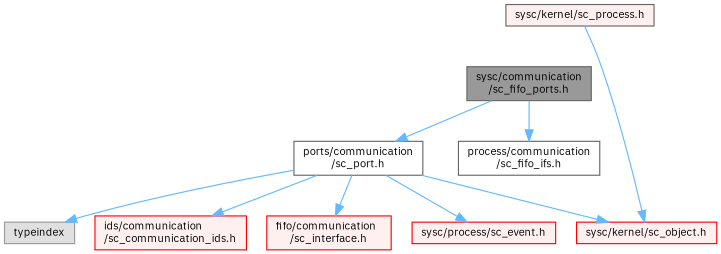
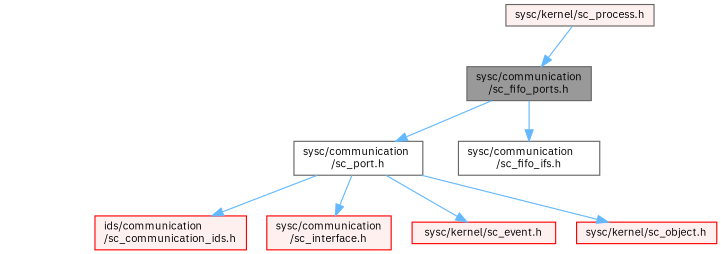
edge "sysc/kernel/sc_process.h" -> "sysc/kernel/sc_object.h": now "sysc/kernel/sc_process.h" -> "sysc/communication /sc_fifo_ports.h"
node "ports/communication /sc_port.h": label "ports/communication /sc_port.h" -> "sysc/communication /sc_port.h"
node "process/communication /sc_fifo_ifs.h": label "process/communication /sc_fifo_ifs.h" -> "sysc/communication /sc_fifo_ifs.h"
node "typeindex": removed
node "fifo/communication /sc_interface.h": label "fifo/communication /sc_interface.h" -> "sysc/communication /sc_interface.h"
node "sysc/process/sc_event.h": label "sysc/process/sc_event.h" -> "sysc/kernel/sc_event.h"
